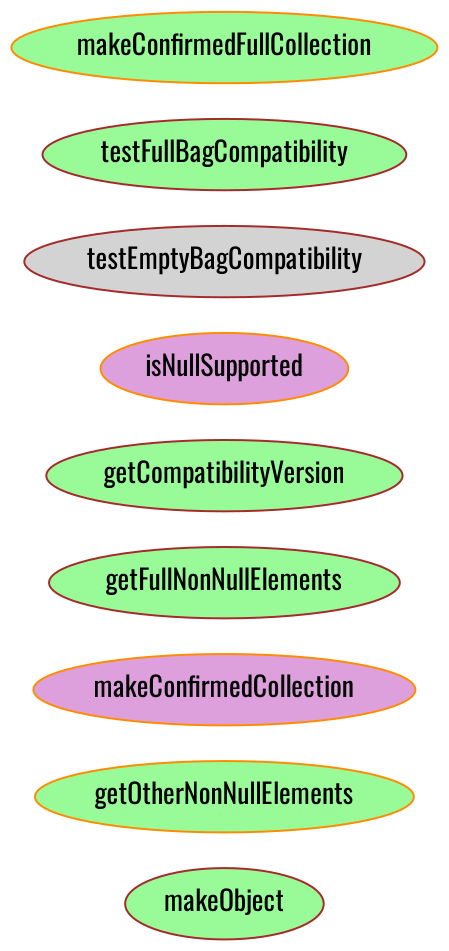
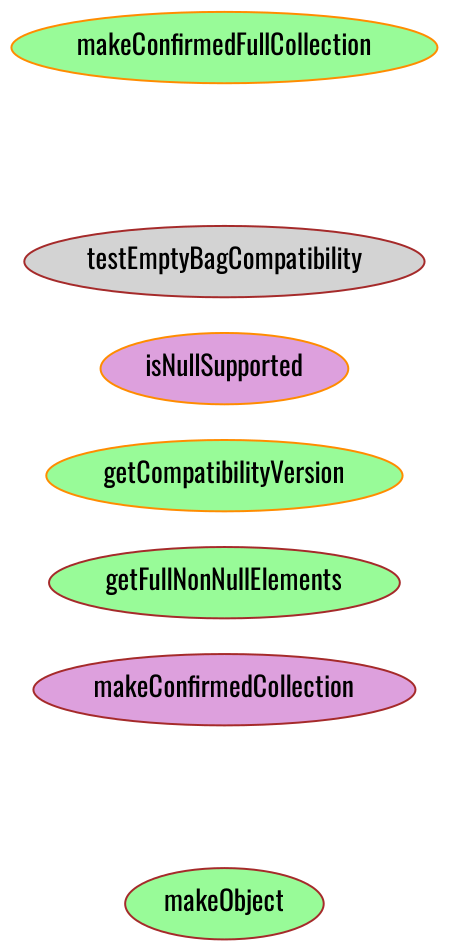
node "testFullBagCompatibility": removed
node "getCompatibilityVersion": color brown -> darkorange
node "makeConfirmedCollection": color darkorange -> brown
node "getOtherNonNullElements": removed
